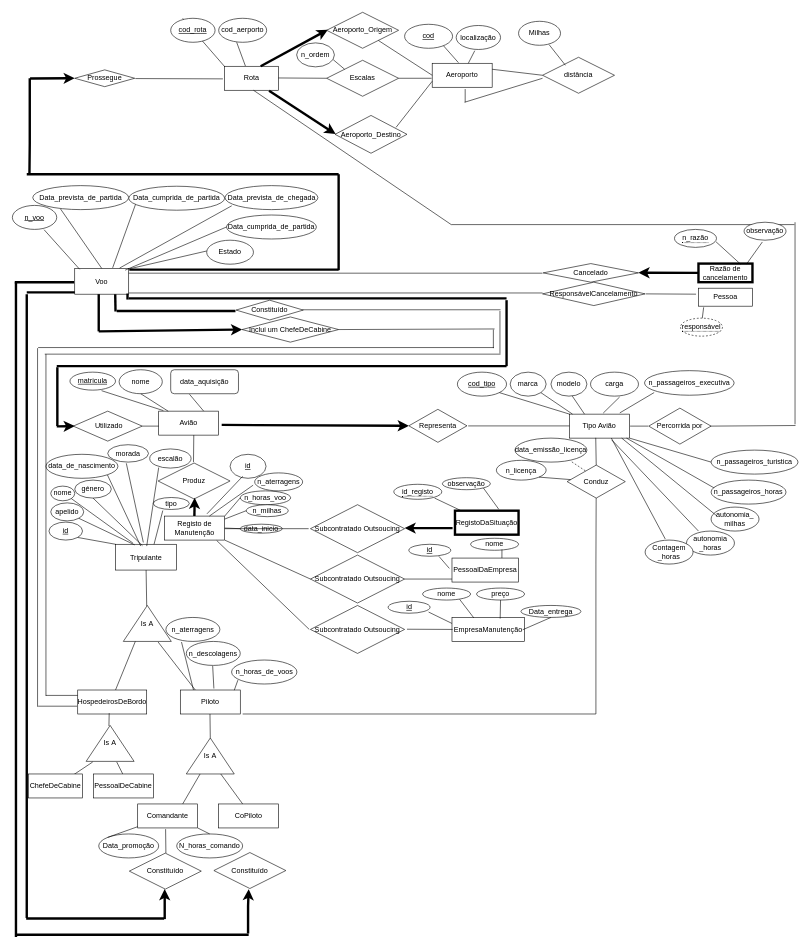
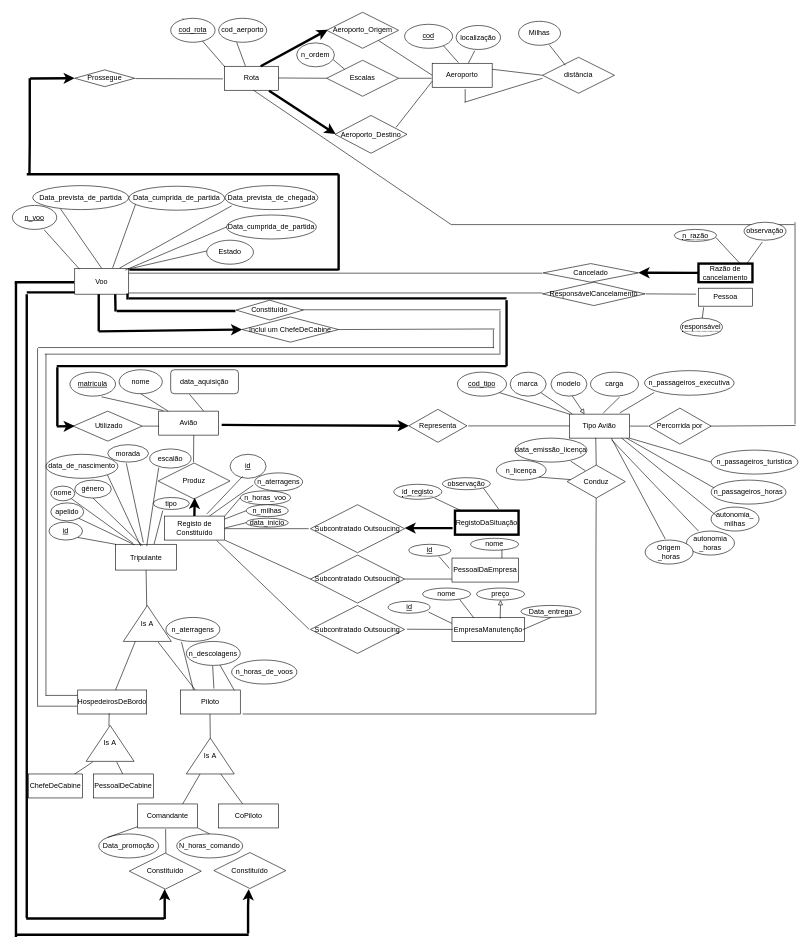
node "n_razão": size 42x18 -> 42x12
node "responsável": style dashed -> solid
node "matricula": size 46x18 -> 46x24
edge "modelo" -- "Tipo Avião": arrowhead none -> block
edge "data_emissão_licença" -- "Conduz": style dashed -> solid
node "Registo de Manutenção": label "Registo de Manutenção" -> "Registo de Constituído"
node "data_inicio": moved (261, 529) -> (267, 523)
node "Contagem _horas": label "Contagem _horas" -> "Origem _horas"
edge "preço" -- "EmpresaManutenção": arrowhead none -> block
edge "n_horas_de_voos" -- "Piloto": now "n_descolagens" -- "Piloto"
